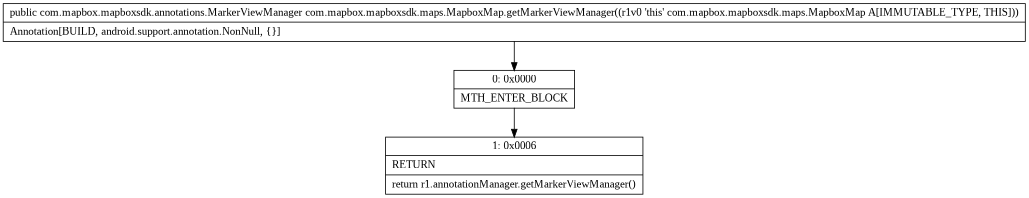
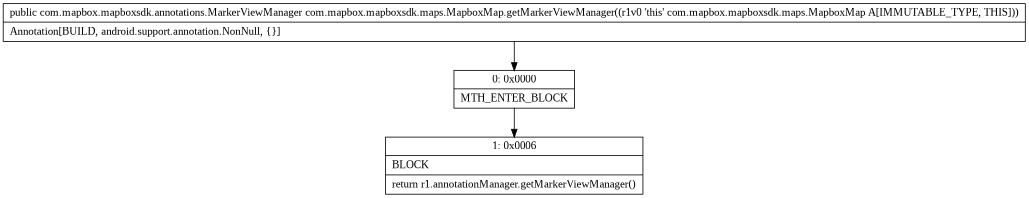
node "1: 0x0006": text "RETURN" -> "BLOCK"
